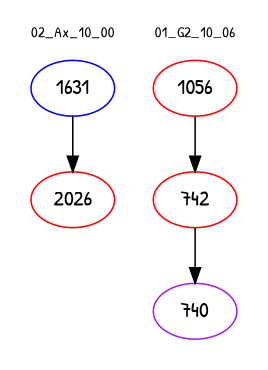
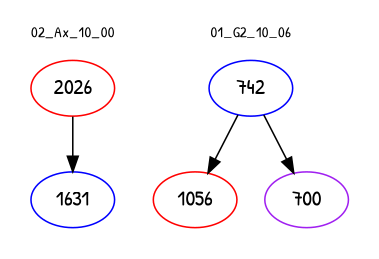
edge "1631" -> "2026": reversed
edge "1056" -> "742": reversed
node "742": color red -> blue
node "740": label "740" -> "700"
